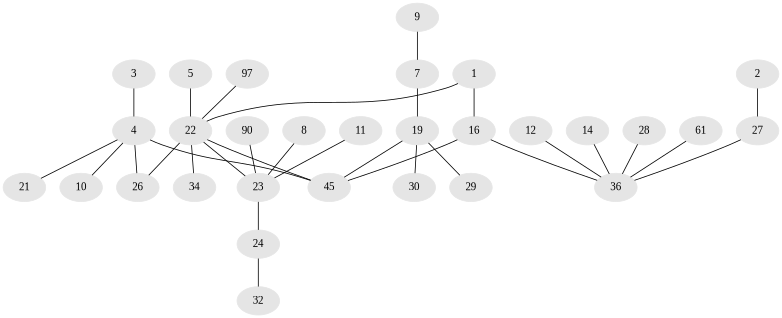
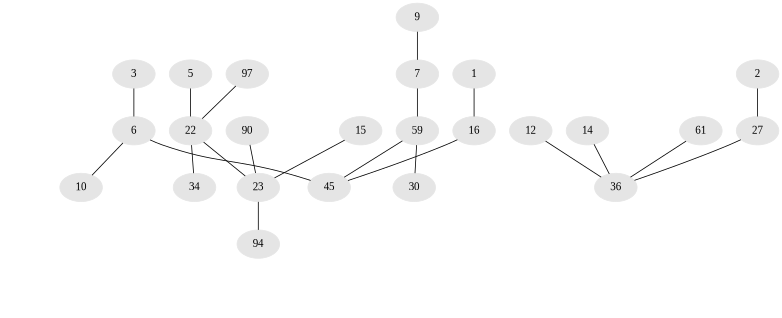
edge "1" -- "22": removed
node "4": label "4" -> "6"
node "8": removed
node "11": label "11" -> "15"
node "19": label "19" -> "59"
node "28": removed
edge "22" -- "45": removed
edge "16" -- "36": removed
node "21": removed
node "26": removed
node "29": removed
node "24": label "24" -> "94"
node "32": removed
